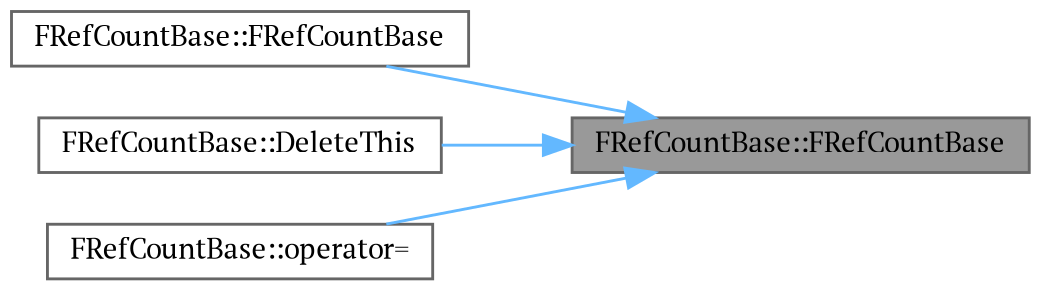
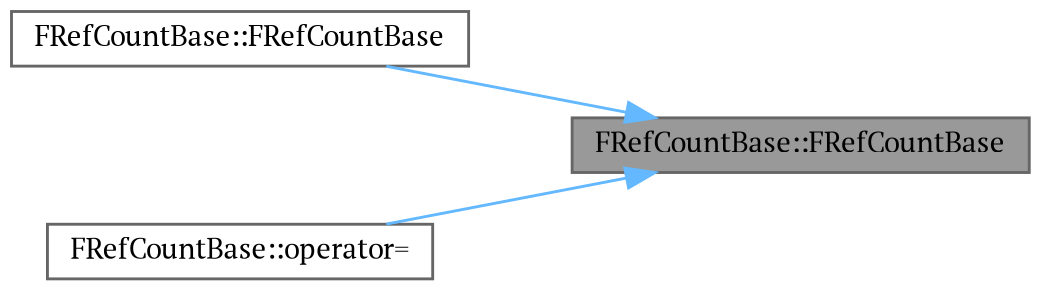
node "FRefCountBase::DeleteThis": removed
